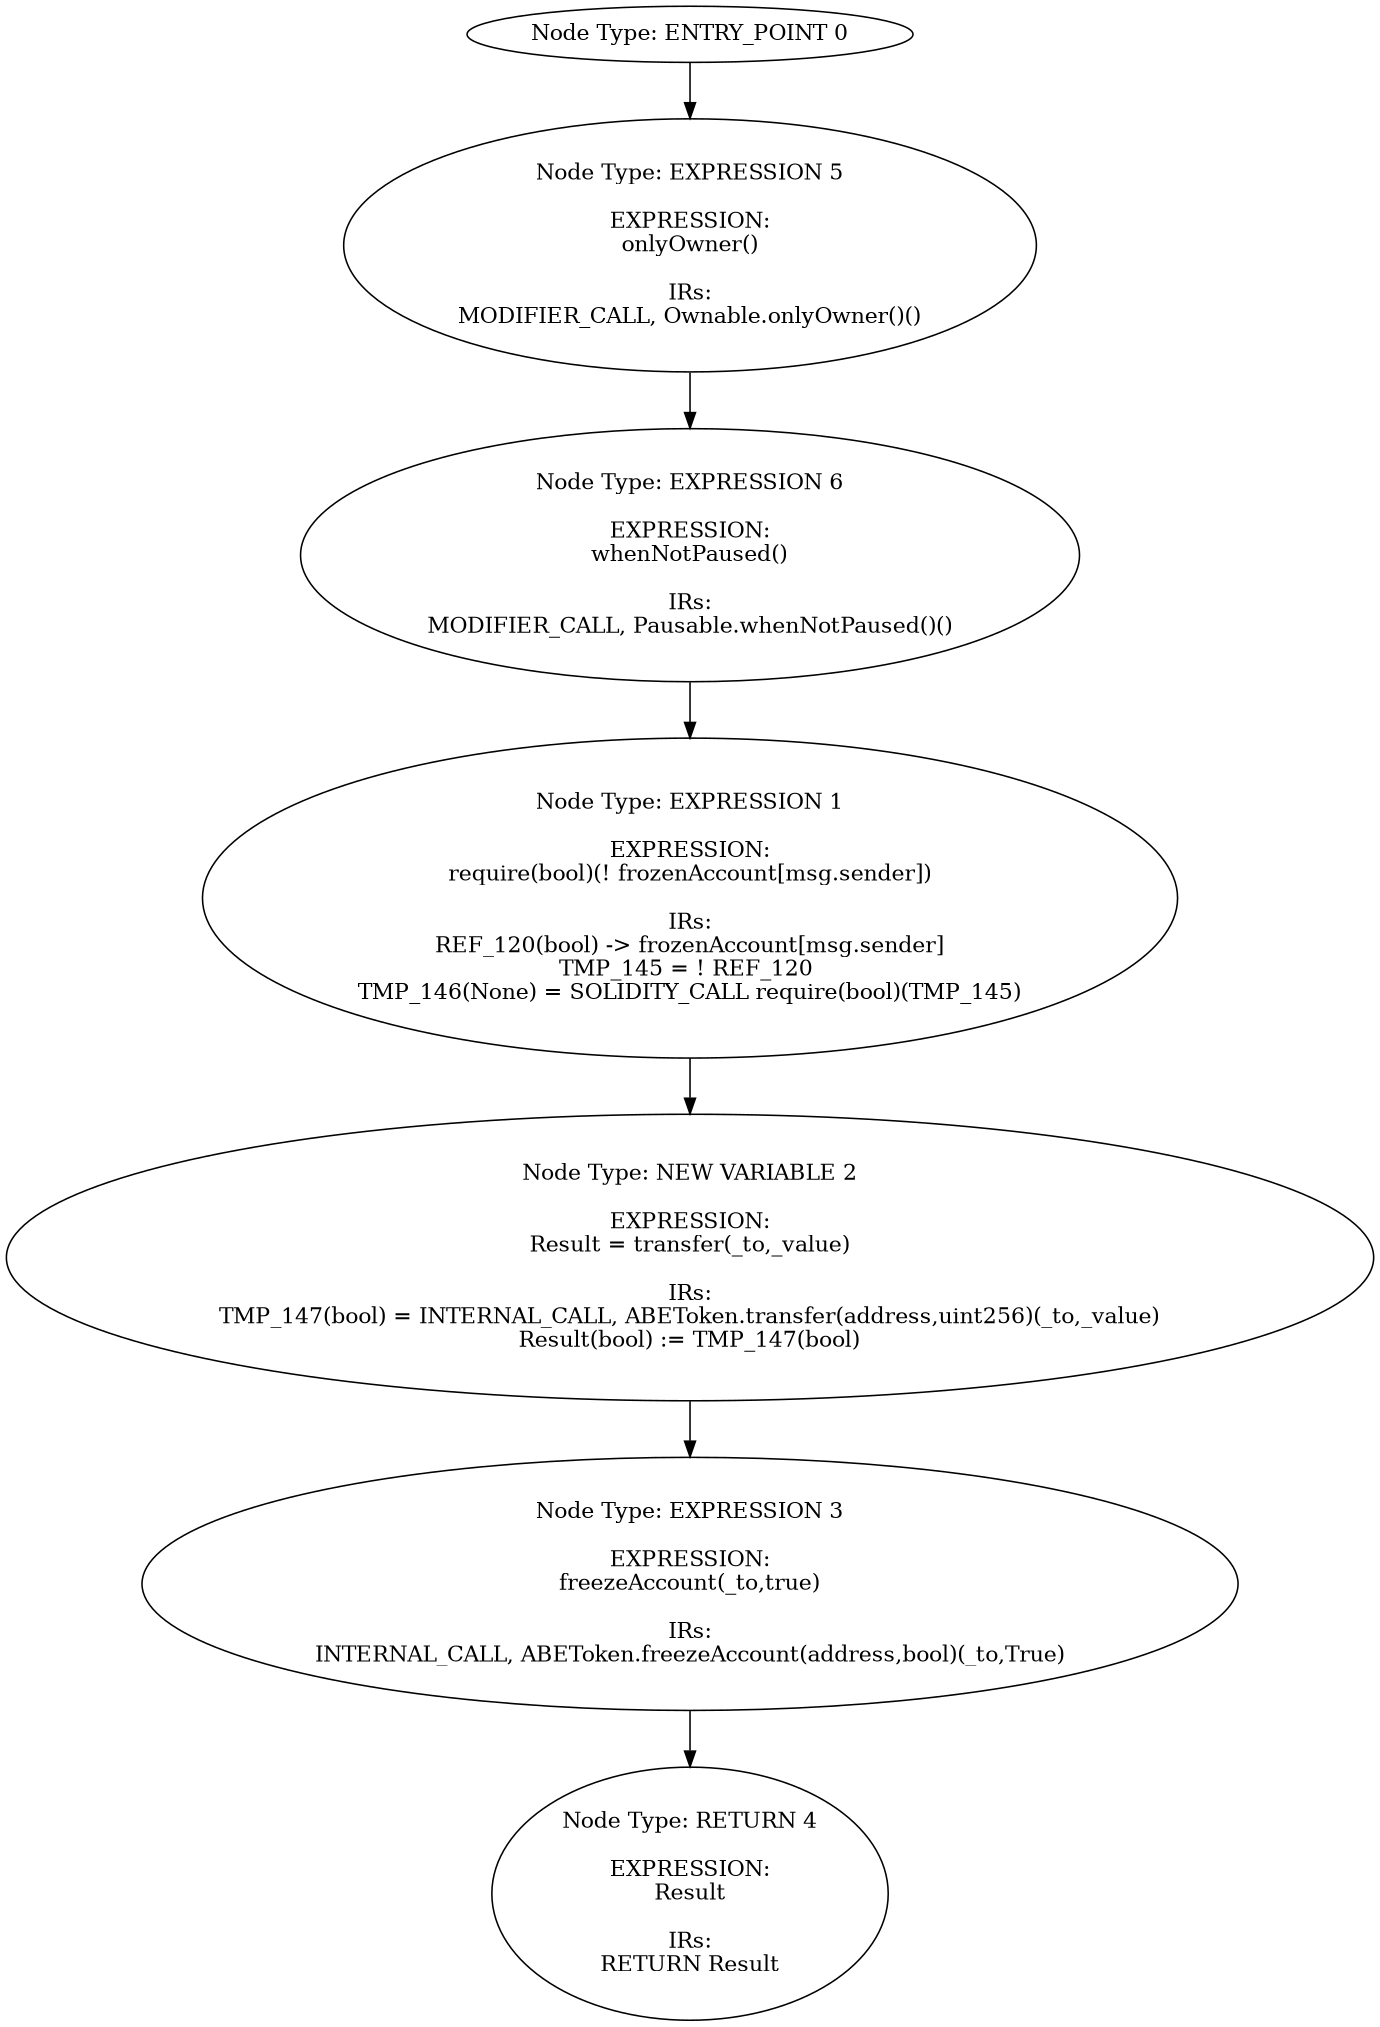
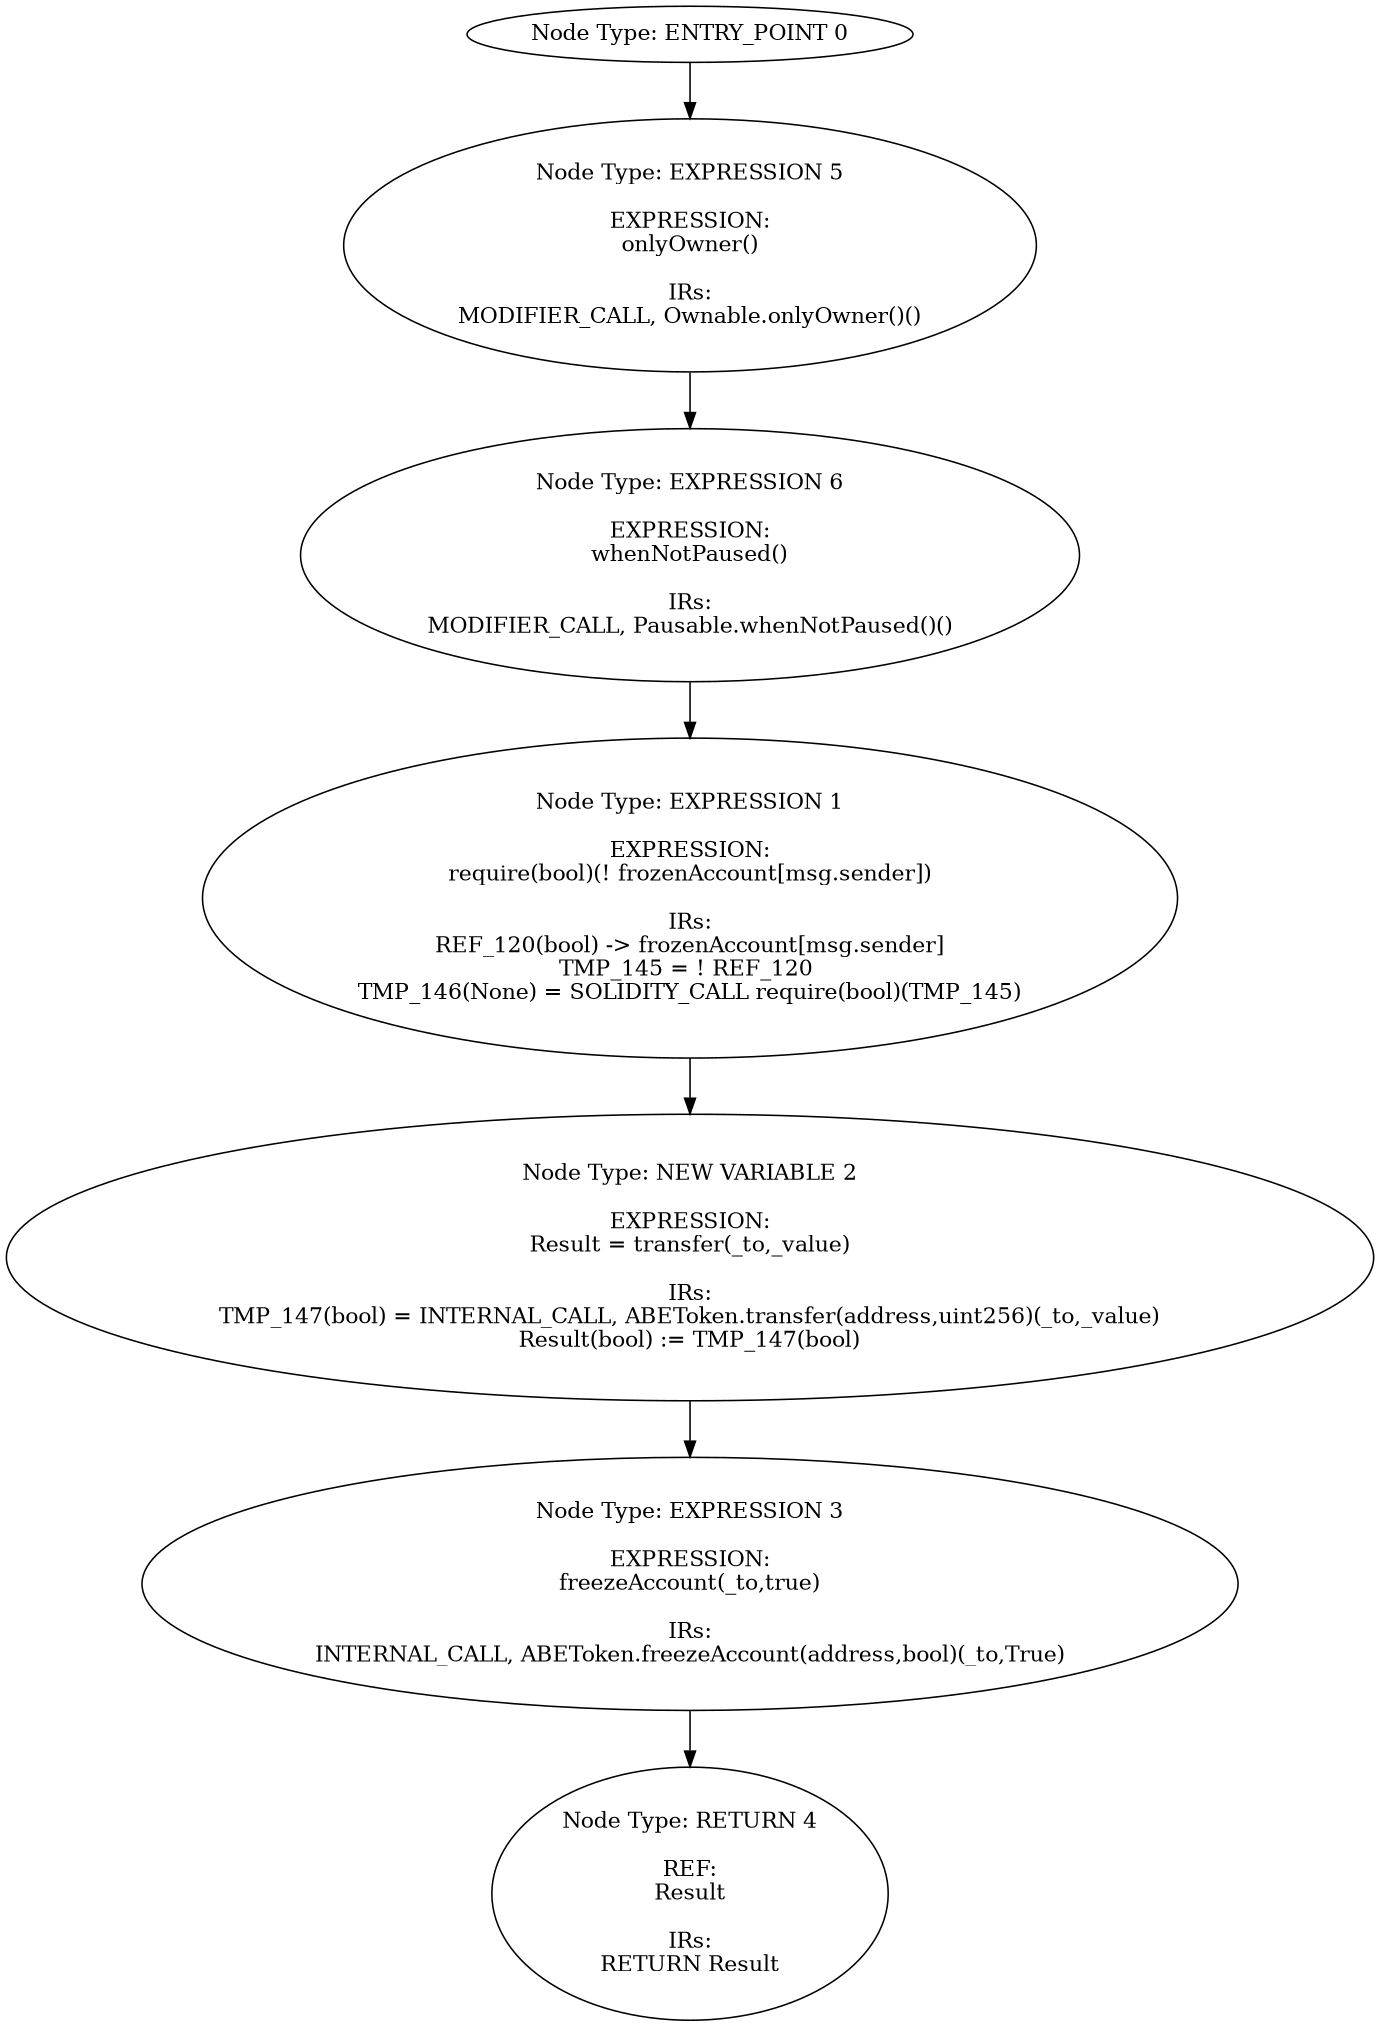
node "Node Type: RETURN 4 EXPRESSION: Result IRs: RETURN Result": label "Node Type: RETURN 4 EXPRESSION: Result IRs: RETURN Result" -> "Node Type: RETURN 4 REF: Result IRs: RETURN Result"
